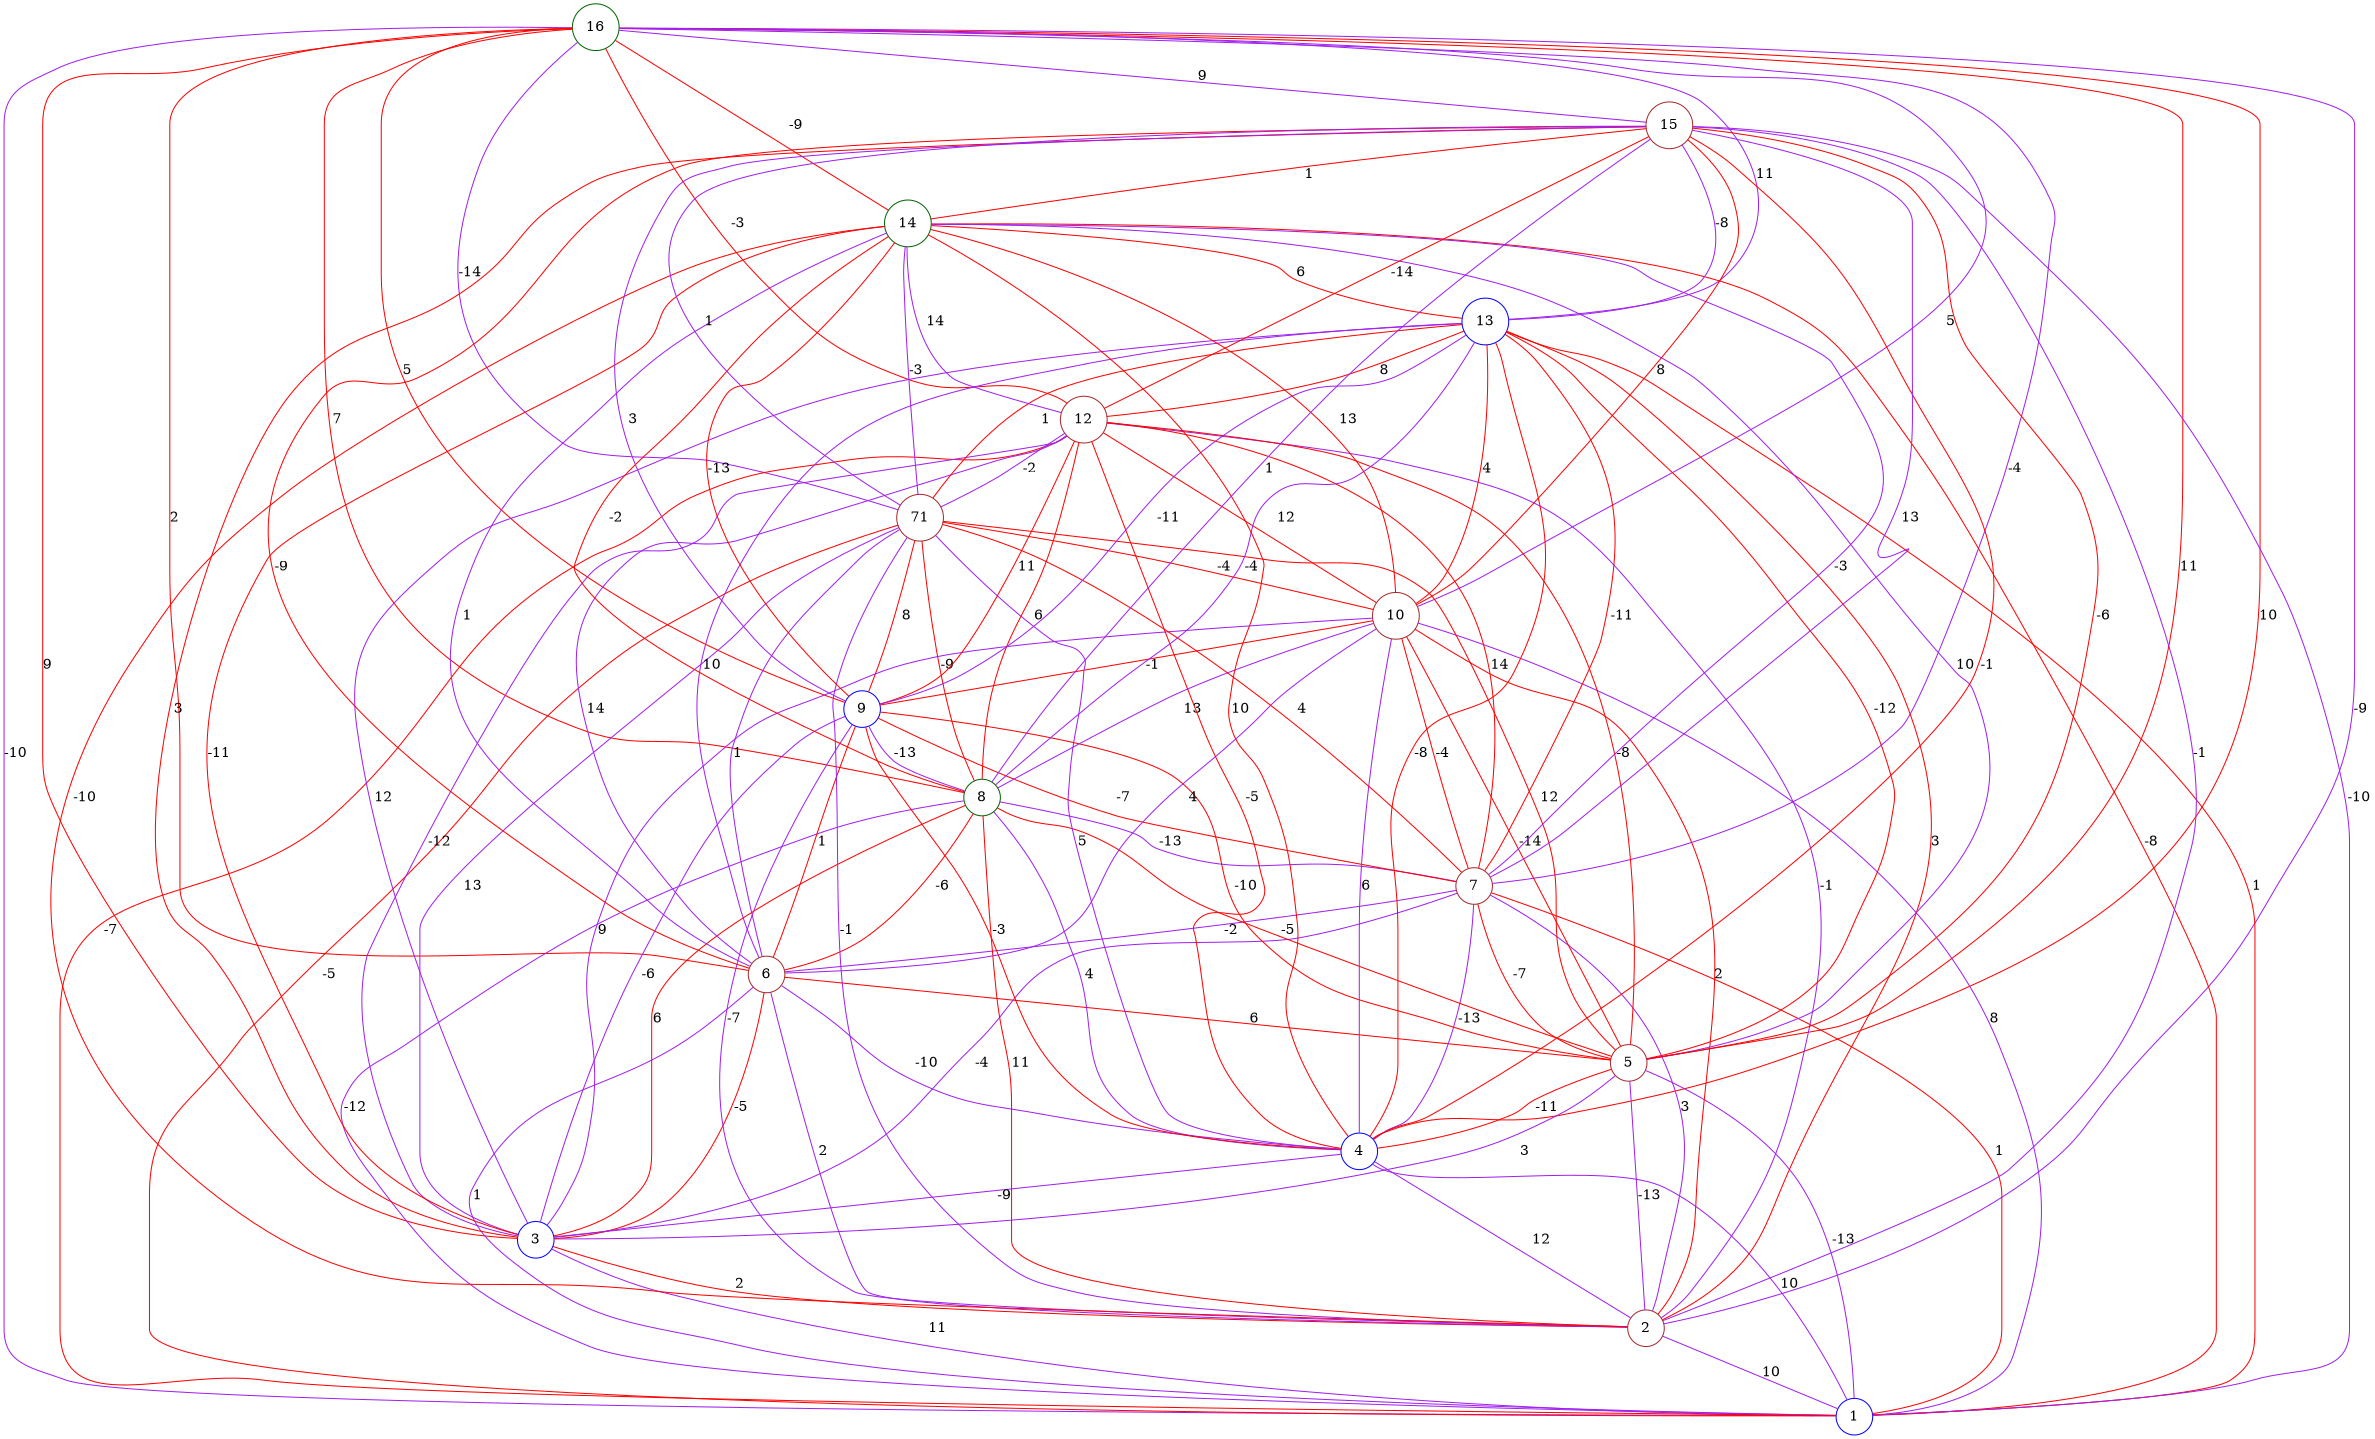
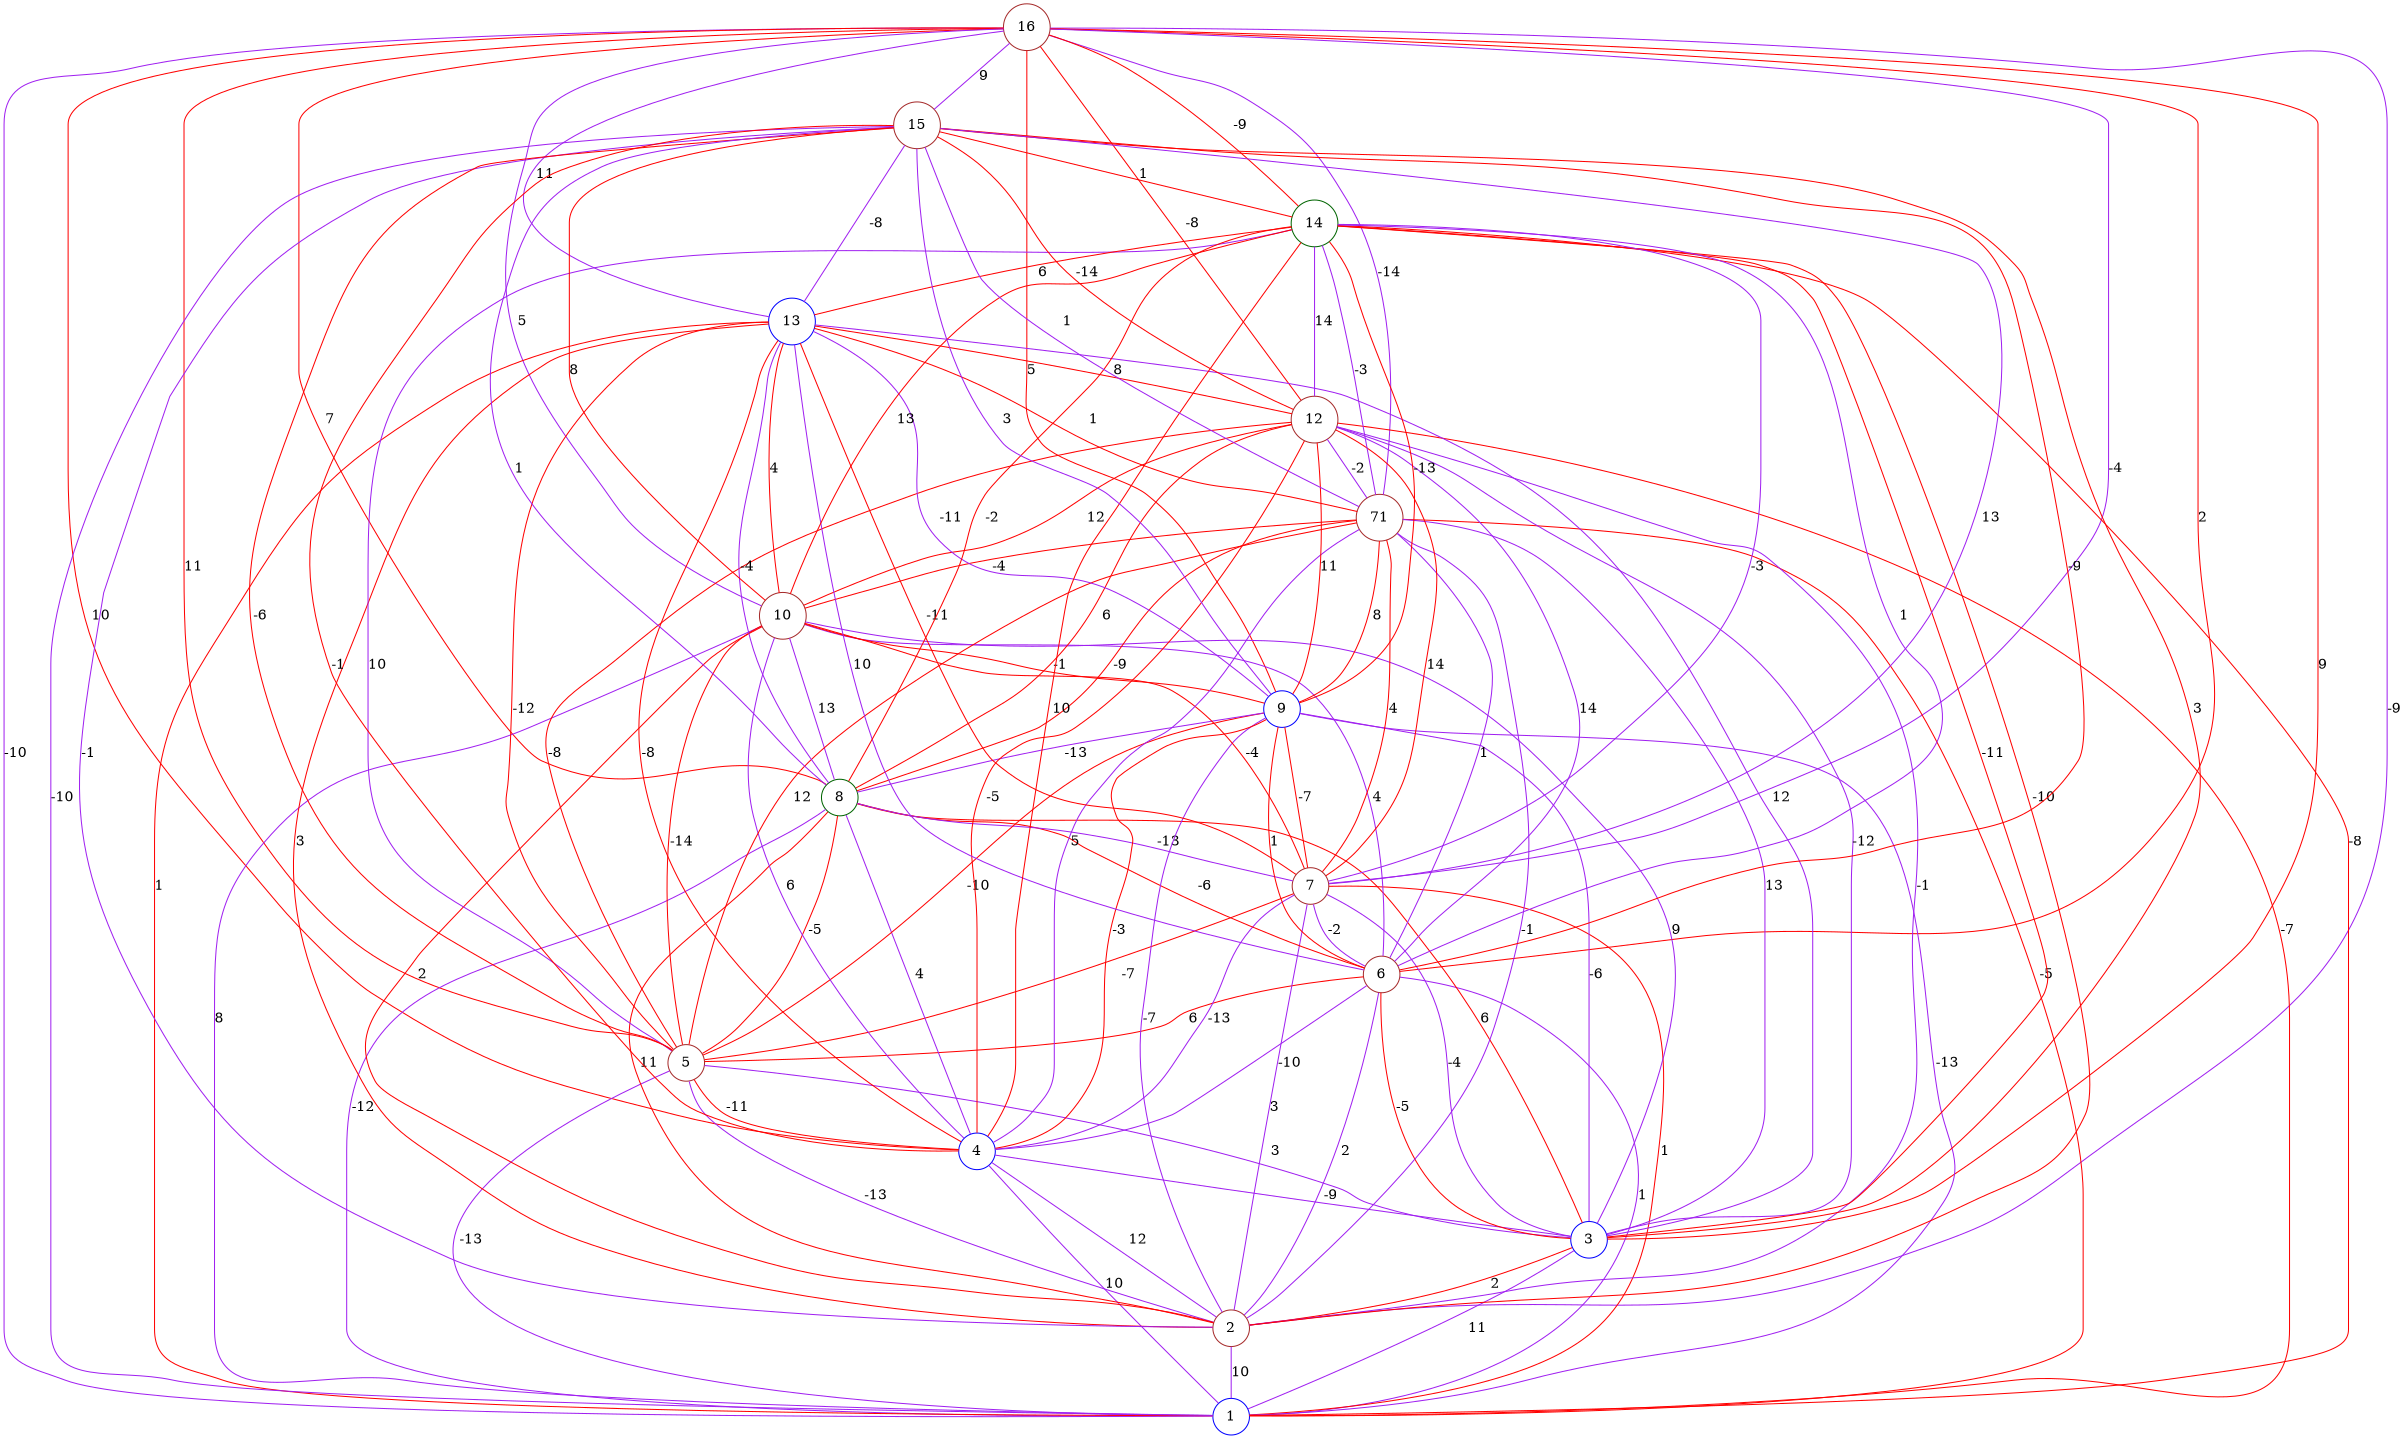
node "16": color darkgreen -> brown
edge "16" -- "12": label "-3" -> "-8"
edge "9" -- "1": added, label "-13"
